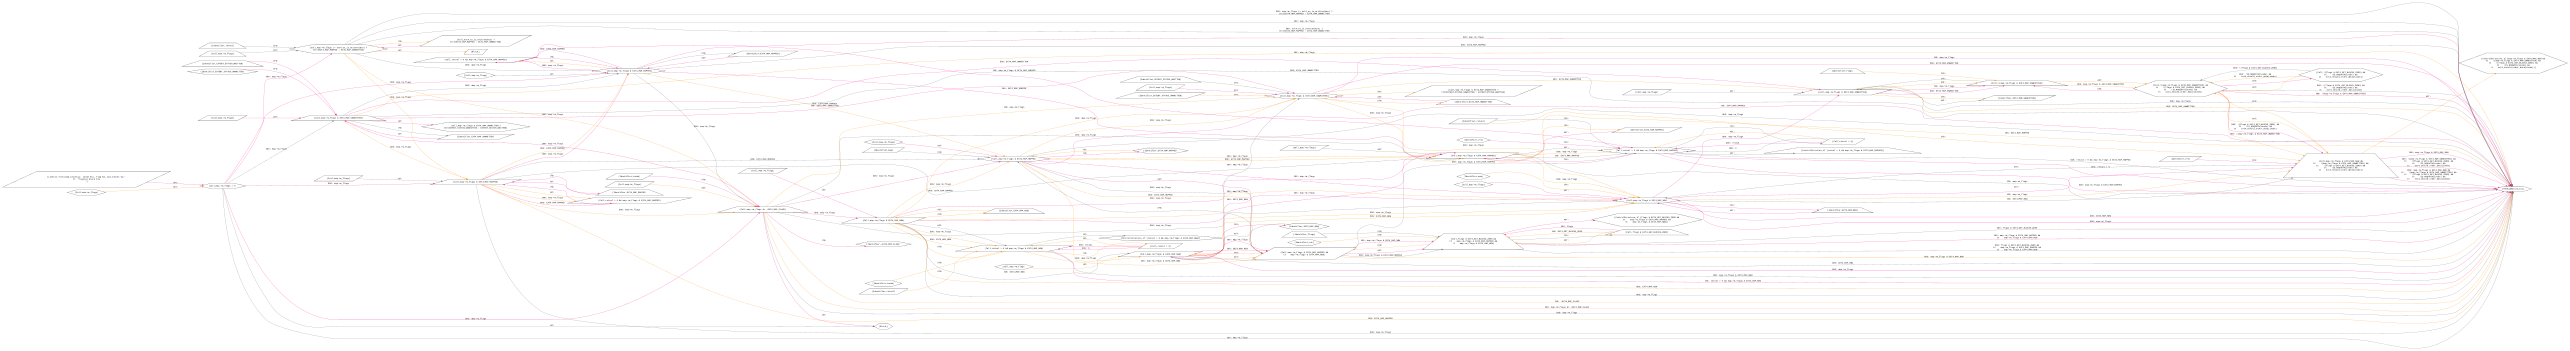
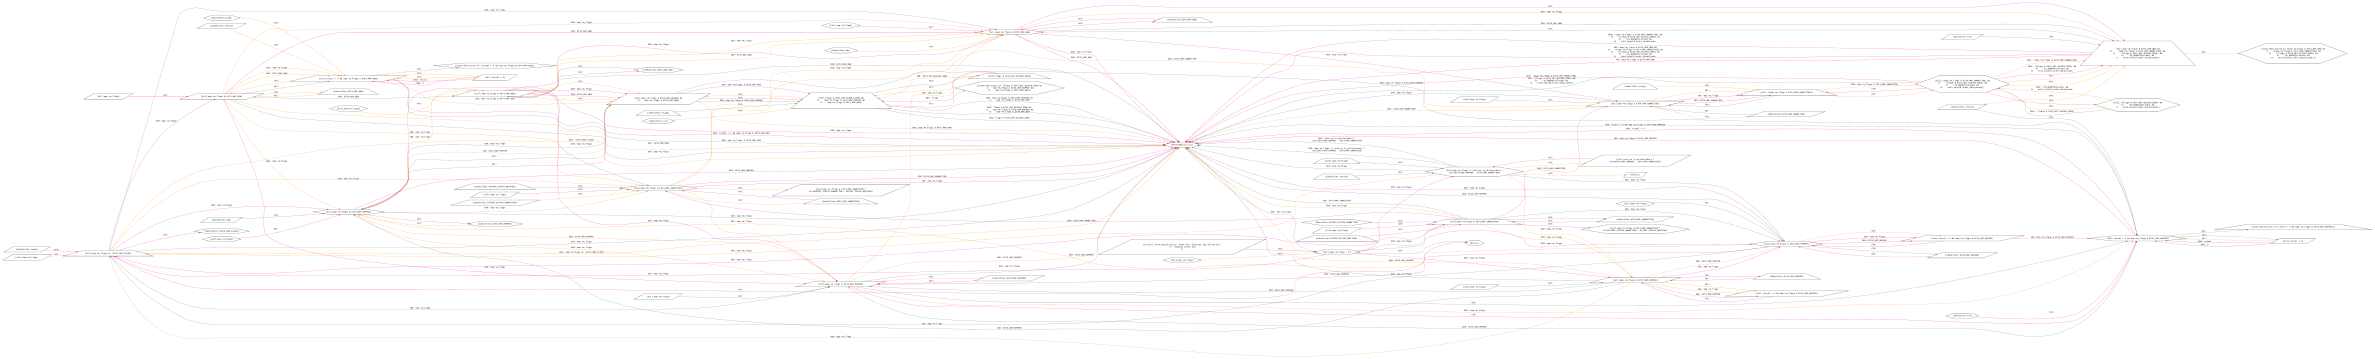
edge "(Call,map->m_flags = 0)" -> "(MethodReturn,int)": reversed
